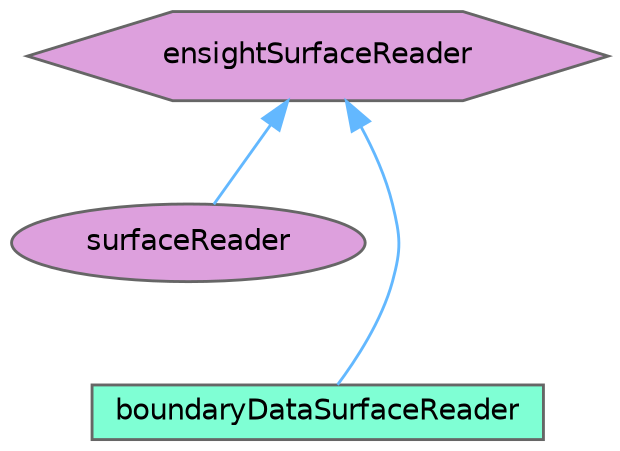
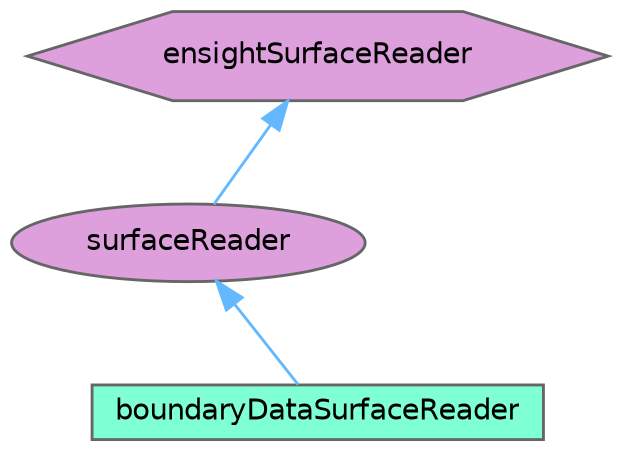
edge "boundaryDataSurfaceReader" -> "ensightSurfaceReader": now "boundaryDataSurfaceReader" -> "surfaceReader"
